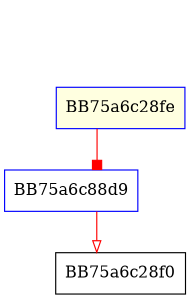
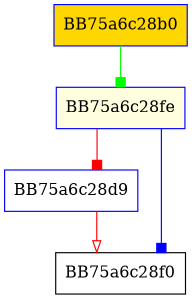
node "BB75a6c28b0": added
edge "BB75a6c28fe" -> "BB75a6c28f0": added
node "BB75a6c88d9": label "BB75a6c88d9" -> "BB75a6c28d9"
